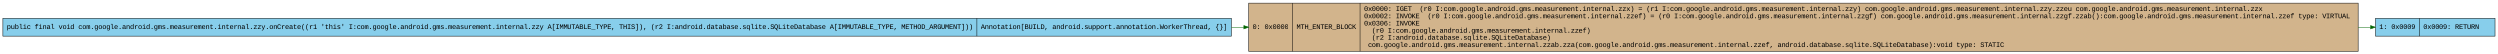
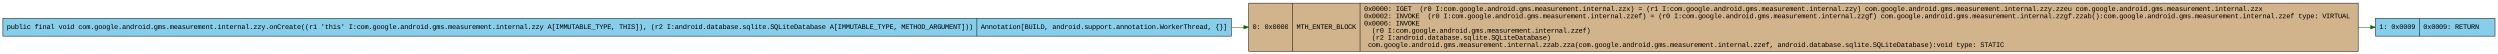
node "0: 0x0000": text "0x0306: INVOKE" -> "0x0006: INVOKE"
